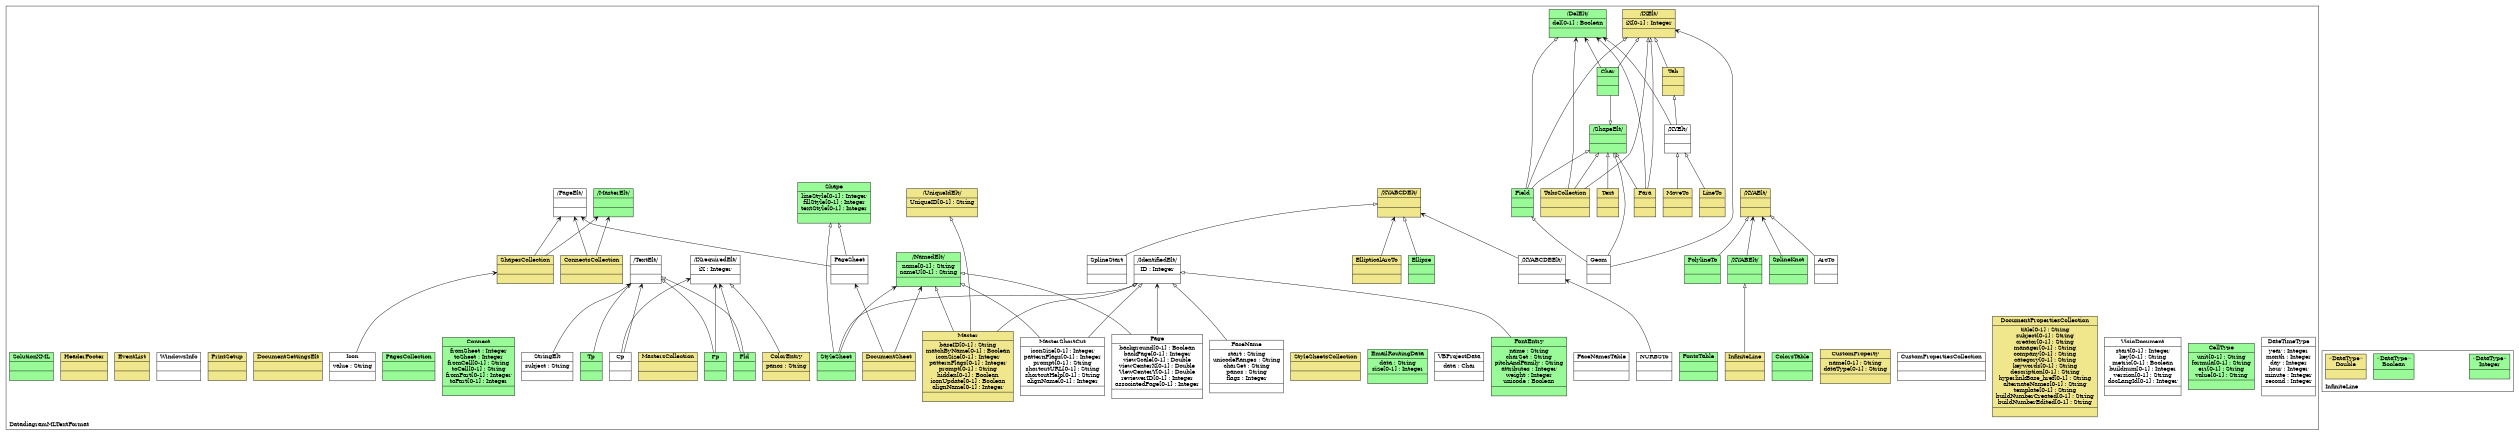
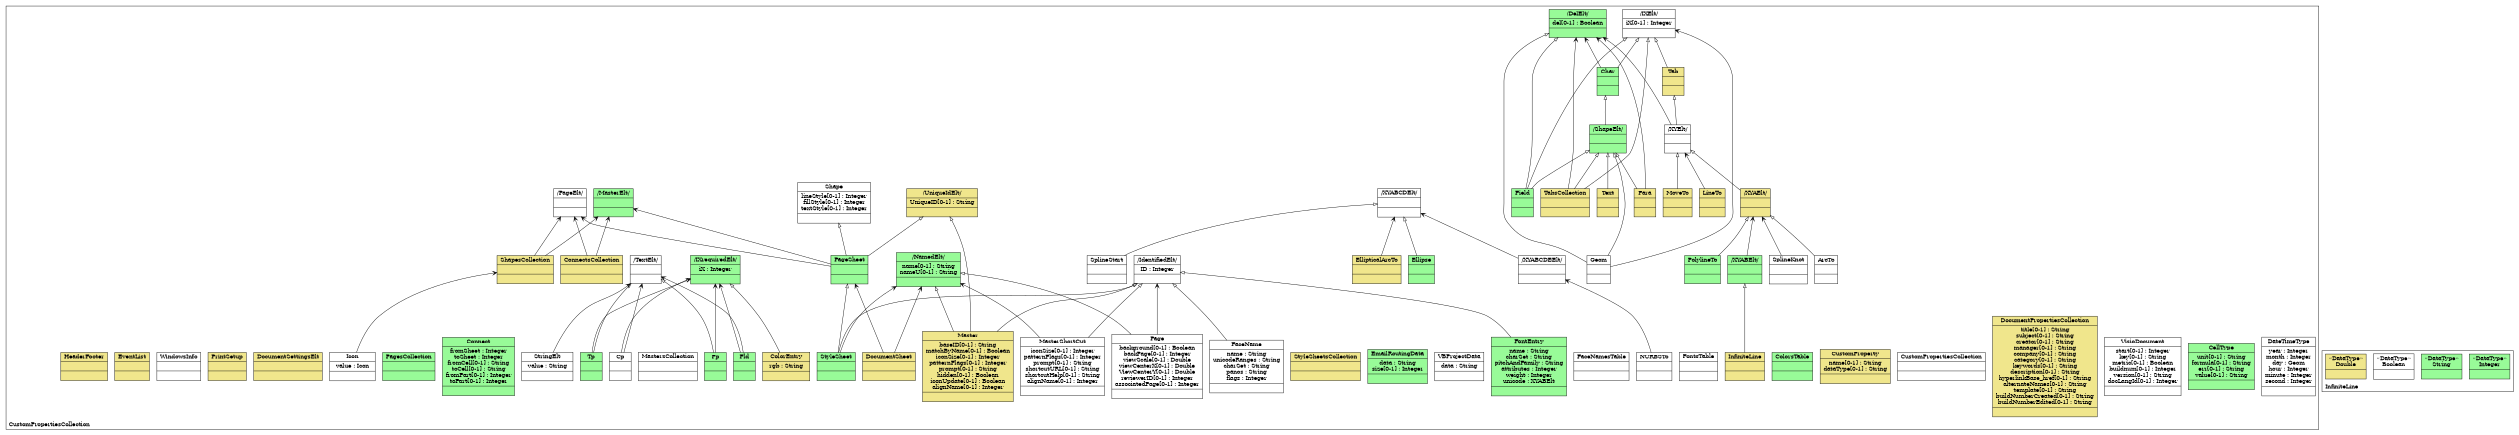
node "/IXElt/": fillcolor khaki -> white
edge "Char" -> "/ShapeElt/": reversed
edge "Para" -> "/IXElt/": removed
edge "/XYAElt/" -> "/XYElt/": added
edge "LineTo" -> "/XYElt/": arrowhead onormal -> vee
node "Shape": fillcolor palegreen -> white
node "/XYABCDElt/": fillcolor khaki -> white
edge "PageSheet" -> "/MasterElt/": added
edge "PageSheet" -> "/UniqueIdElt/": added
edge "Geom" -> "Field": now "Geom" -> "/DelElt/"
node "/IXrequiredElt/": fillcolor white -> palegreen
node "PageSheet": fillcolor white -> palegreen
node "SplineKnot": fillcolor palegreen -> white
edge "StyleSheet" -> "Shape": now "StyleSheet" -> "PageSheet"
edge "Tp" -> "/IXrequiredElt/": added
edge "Fld" -> "/TextElt/": arrowhead onormal -> vee
edge "MasterShortCut" -> "/NamedElt/": arrowhead onormal -> vee
node "FaceName": text "start : String" -> "name : String"
node "DateTimeType": text "day : Integer" -> "day : Geom"
node "Icon": text "value : String" -> "value : Icon"
node "StringElt": text "subject : String" -> "value : String"
node "ColorEntry": text "panos : String" -> "rgb : String"
node "VBProjectData": text "data : Char" -> "data : String"
node "SolutionXML": removed
node "MastersCollection": fillcolor khaki -> white
node "FontsTable": fillcolor palegreen -> white
node "Boolean": fillcolor palegreen -> white
node "String": added
node "FontEntry": text "unicode : Boolean" -> "unicode : XYABElt"
cluster "DatadiagramMLTextFormat": label "DatadiagramMLTextFormat" -> "CustomPropertiesCollection"
